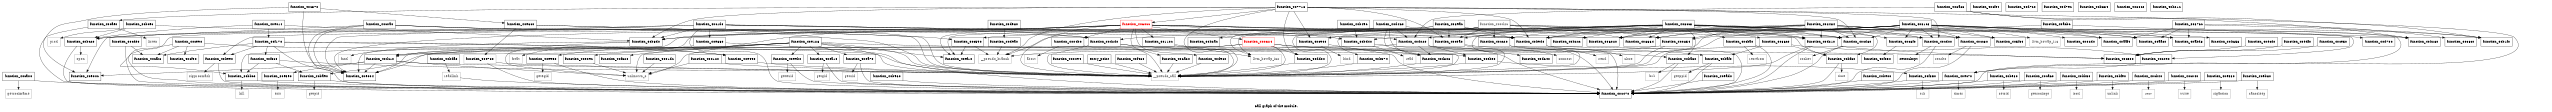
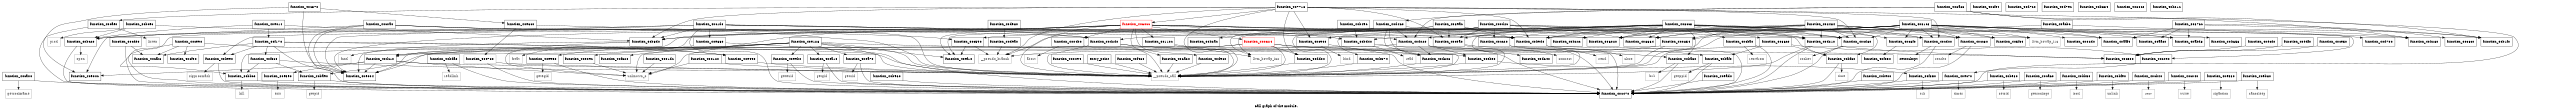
edge "function_408ac8" -> "function_40d460": added
node "function_400d2c": fontcolor gray50 -> black
edge "function_408cc8" -> "function_40aac0": removed
edge "function_40e6c0" -> "__pseudo_call": removed
edge "function_402484" -> "function_40ec70": now "function_402484" -> "llvm_bswap_i16"
edge "readlink" -> "function_40c470": now "function_40bda0" -> "function_40c470"
